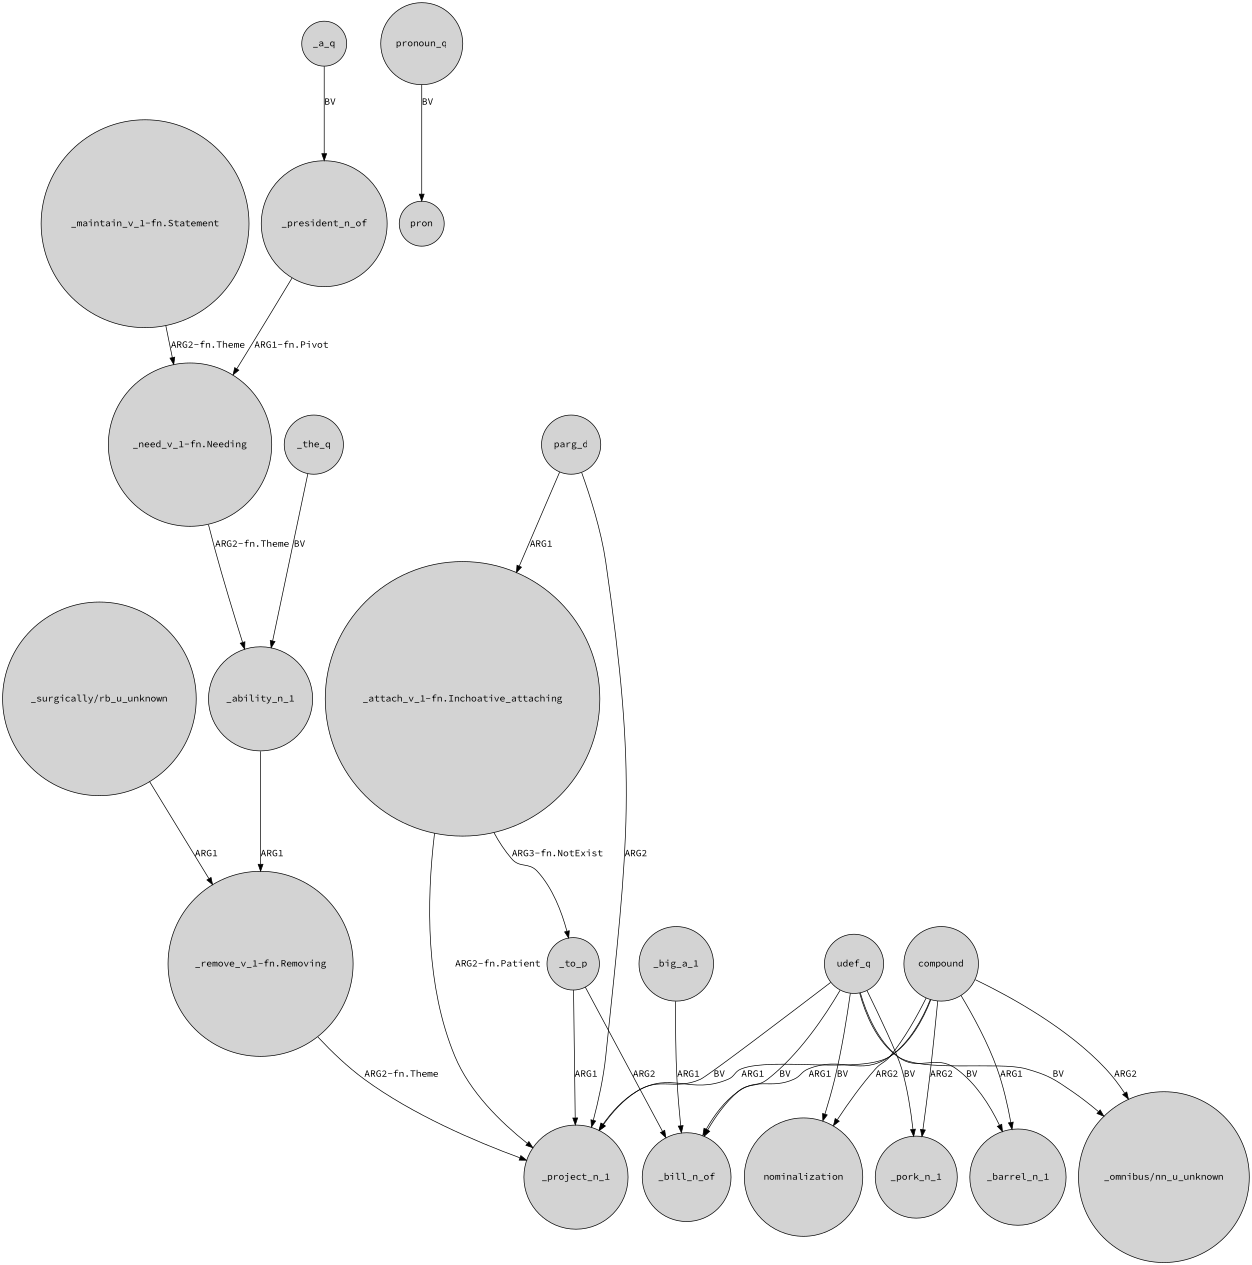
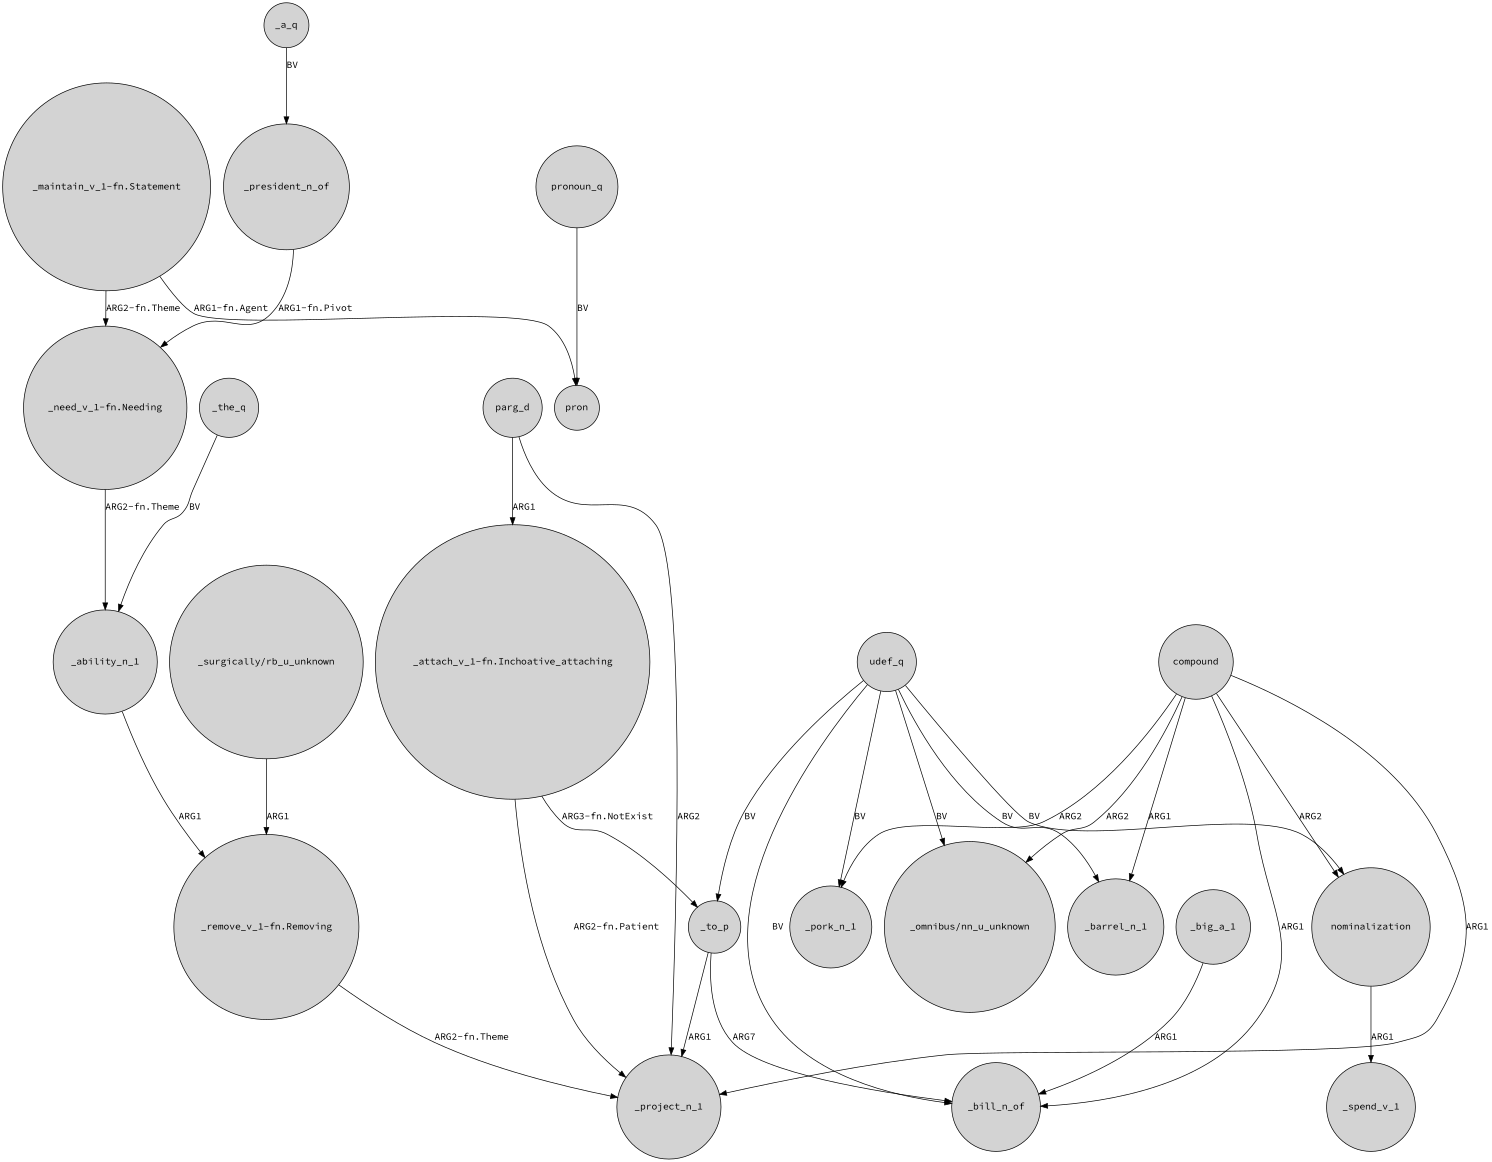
edge "_maintain_v_1-fn.Statement" -> "pron": added, label "ARG1-fn.Agent"
edge "udef_q" -> "_project_n_1": now "udef_q" -> "_to_p"
edge "_to_p" -> "_bill_n_of": label "ARG2" -> "ARG7"
node "_spend_v_1": added
